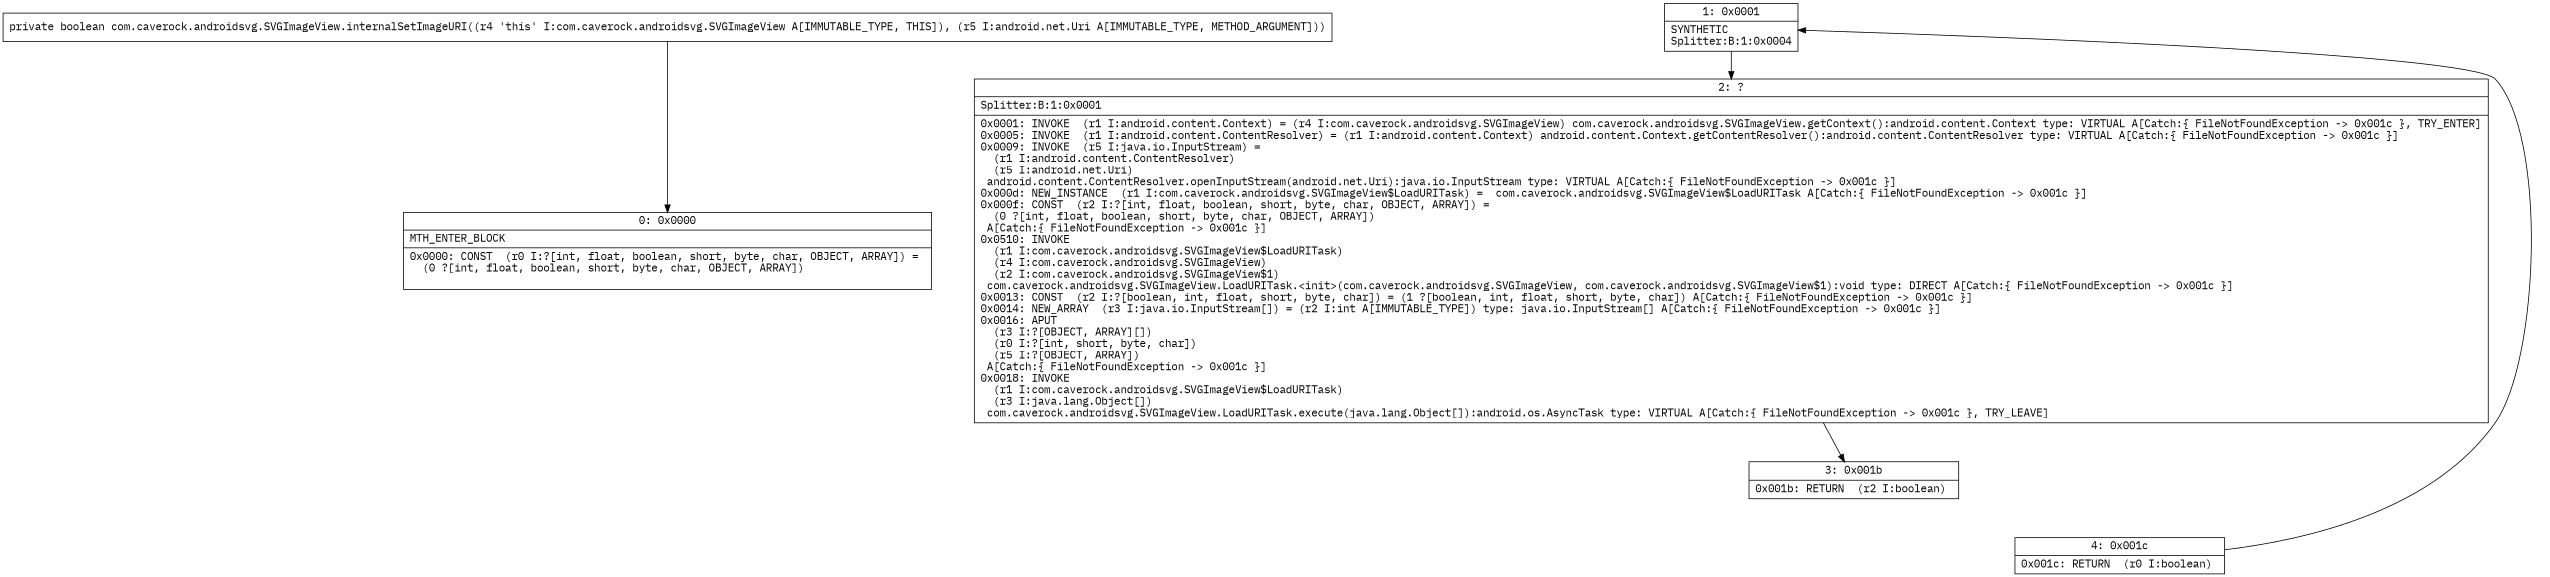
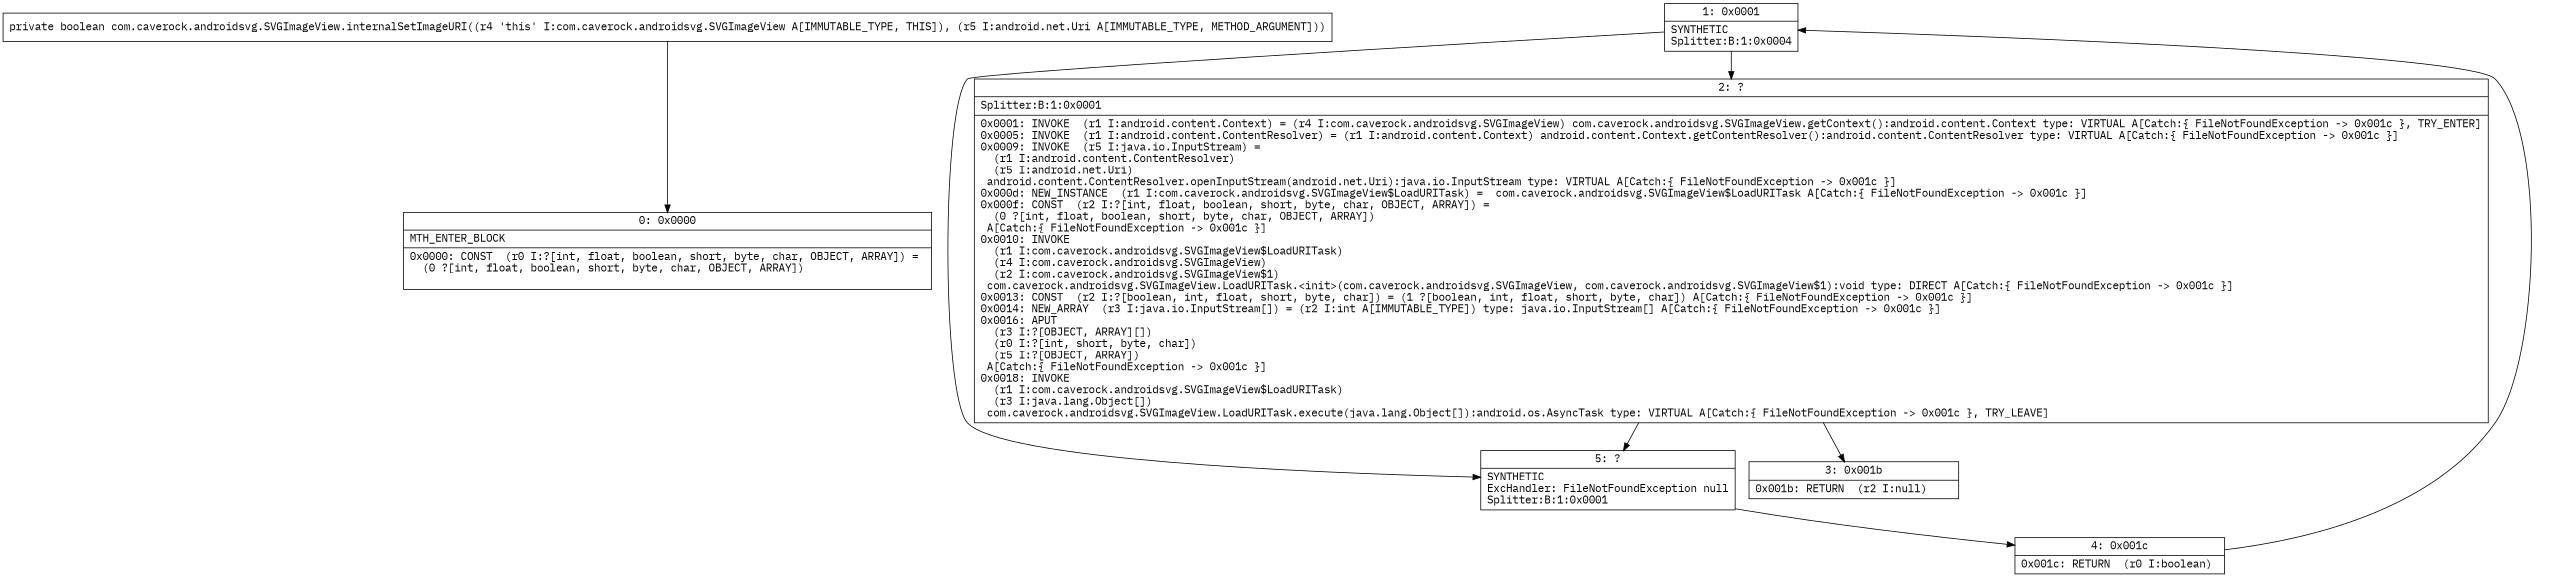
node "2: ?": text "0x0510: INVOKE" -> "0x0010: INVOKE"
node "5: ?": added
node "3: 0x001b": text "0x001b: RETURN  (r2 I:boolean)" -> "0x001b: RETURN  (r2 I:null)"
